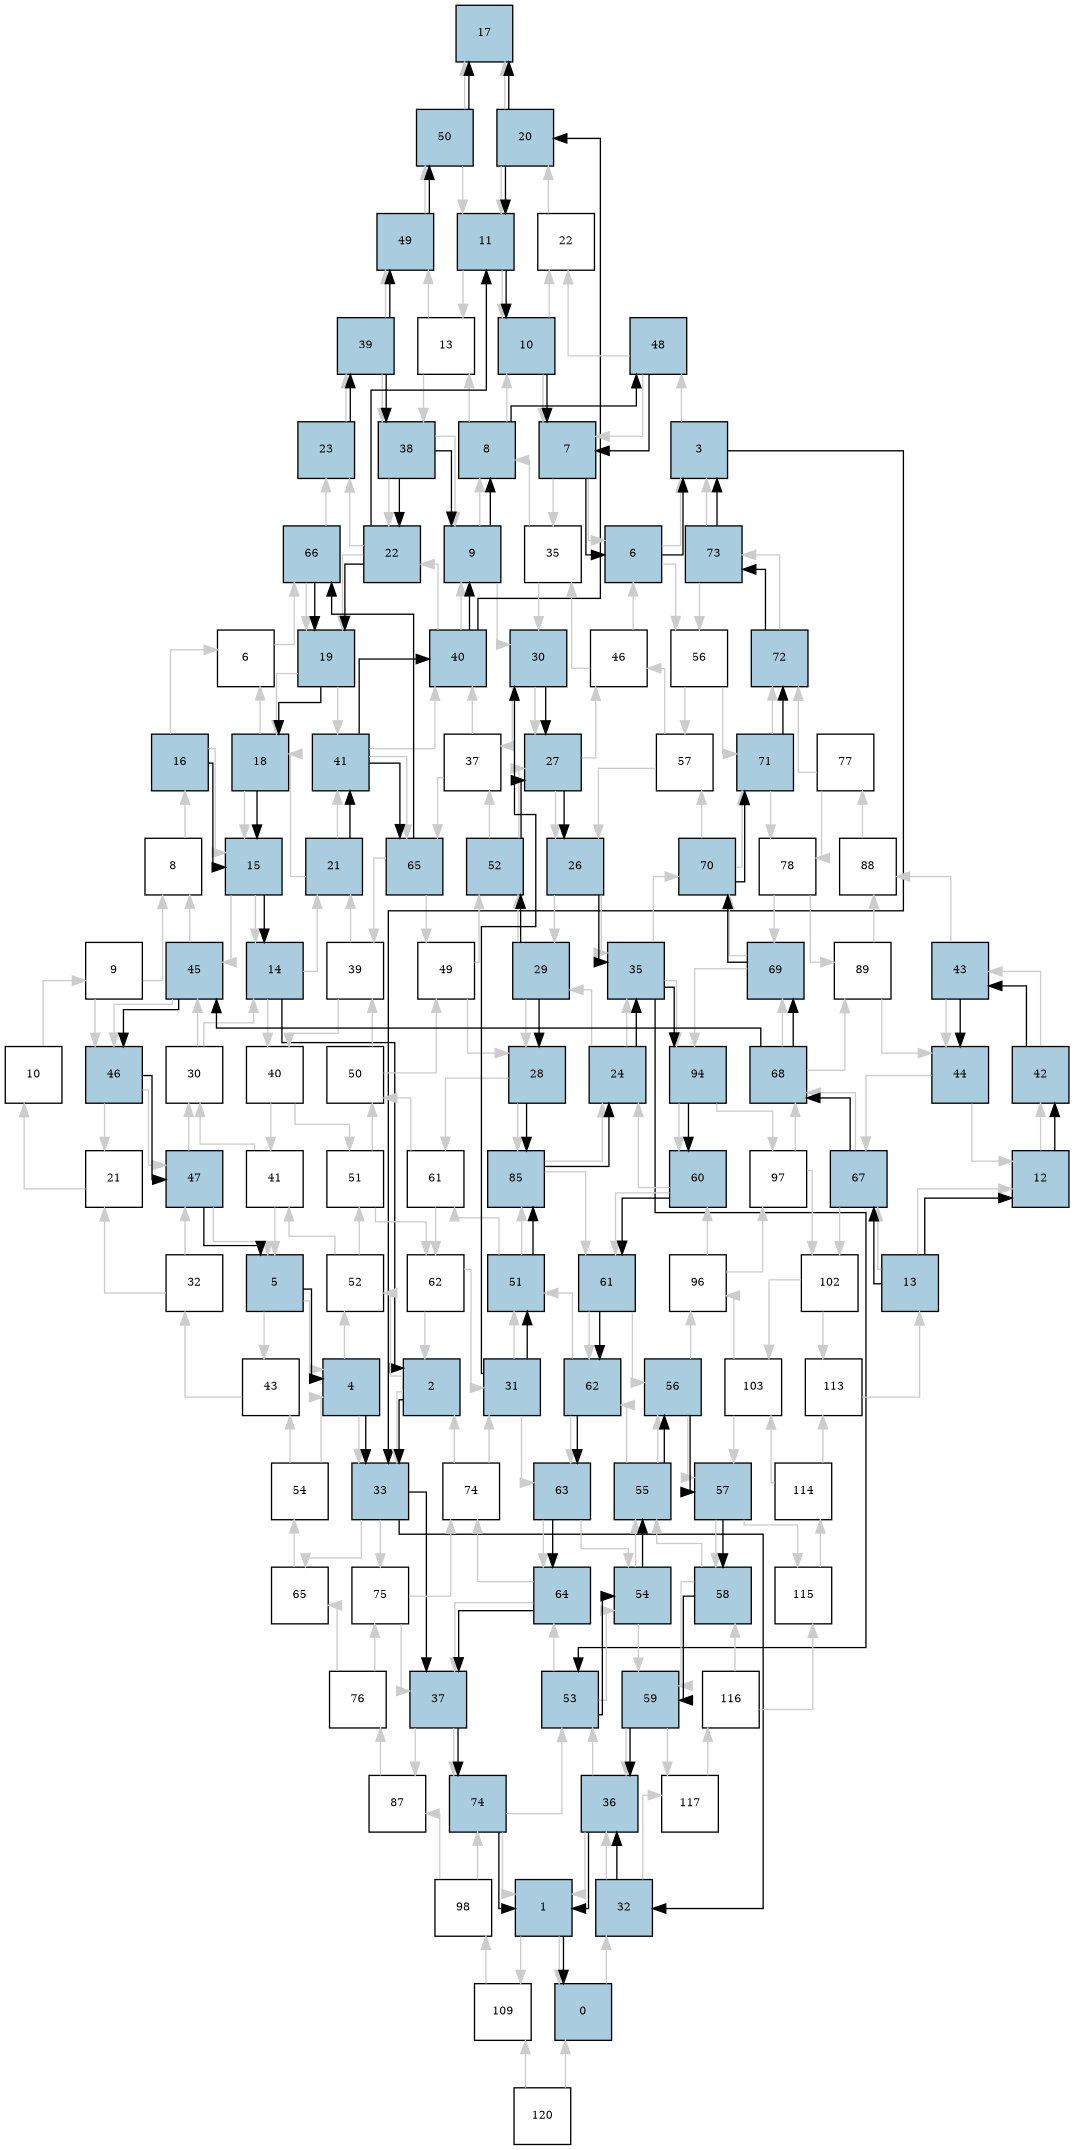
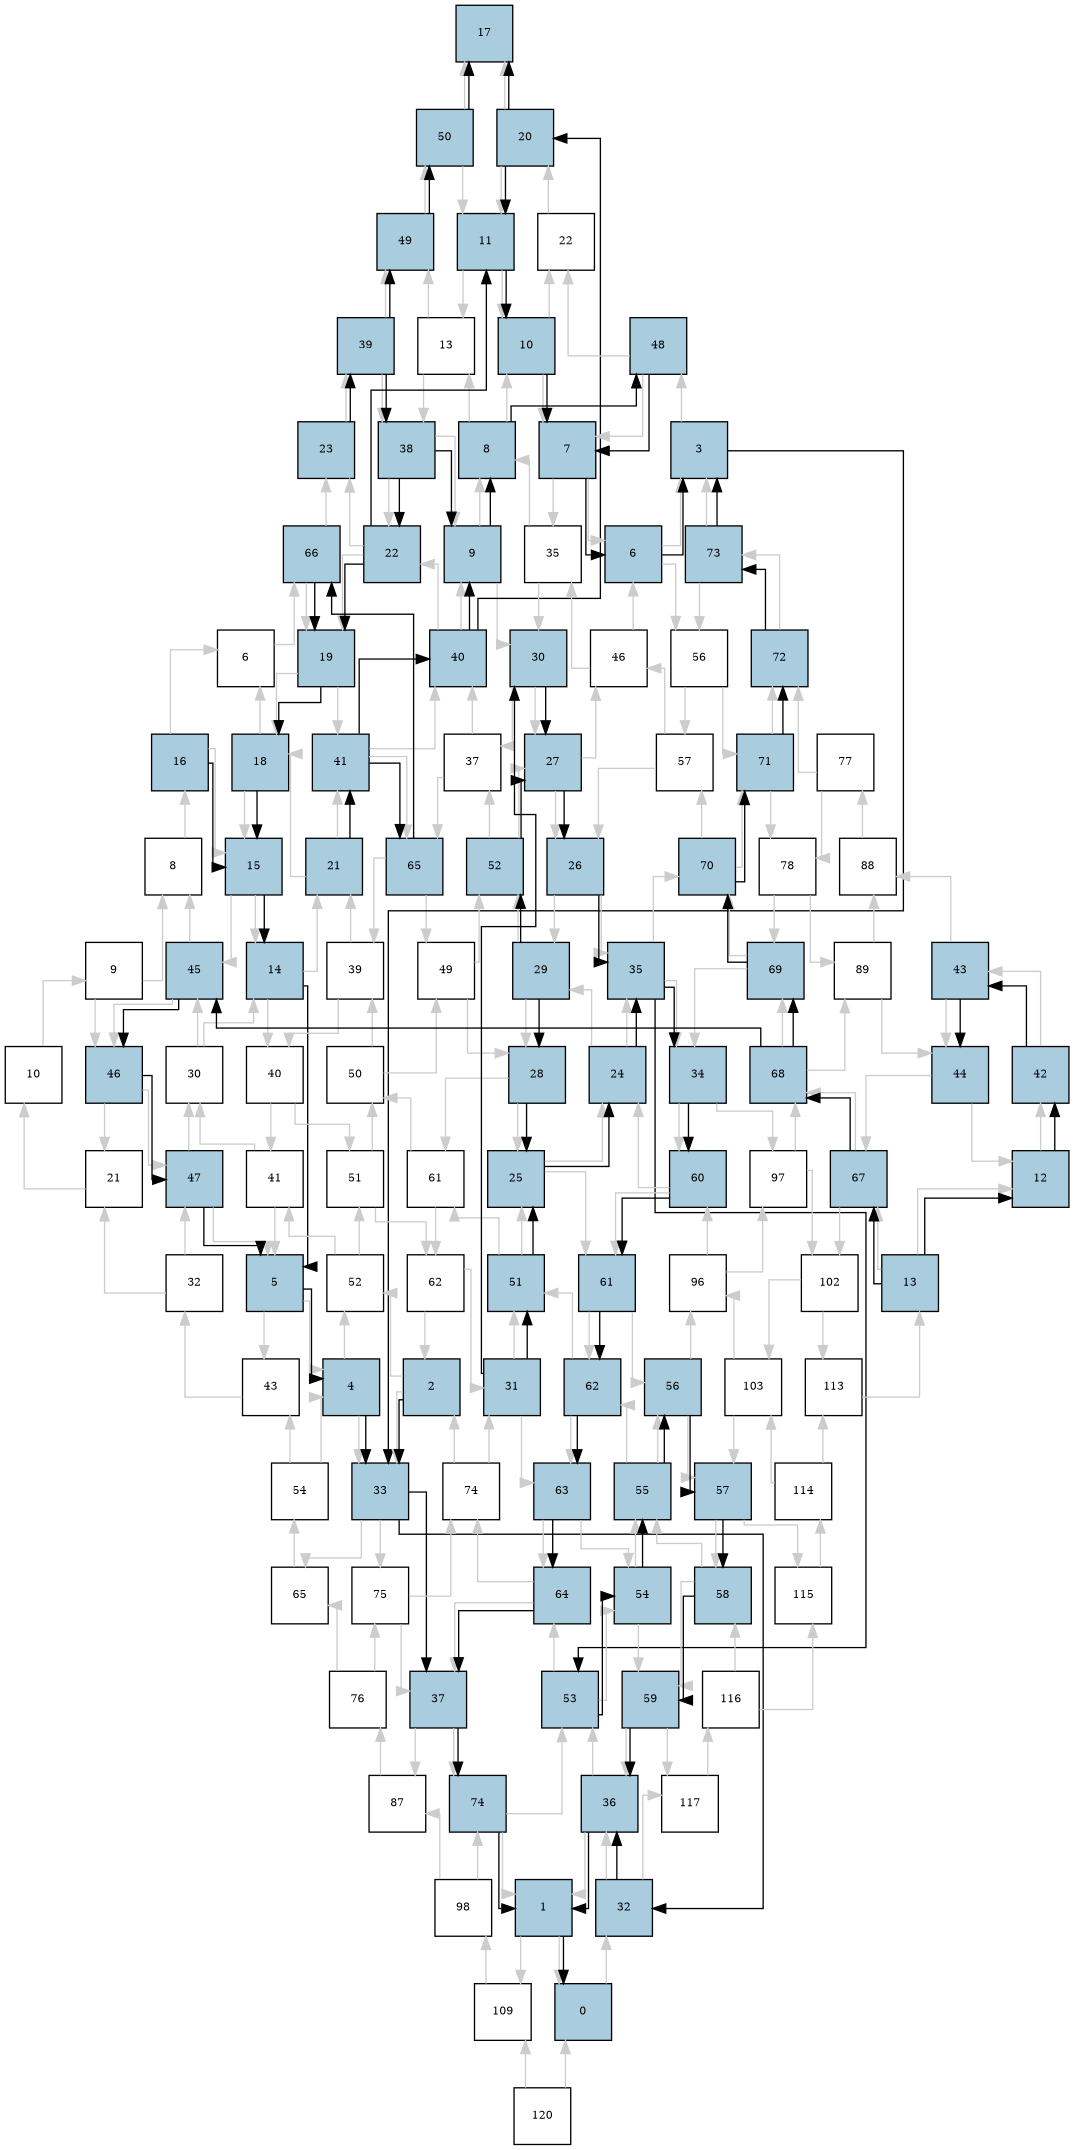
edge "14" -> "2": now "14" -> "5"
node "94": label "94" -> "34"
node "85": label "85" -> "25"
